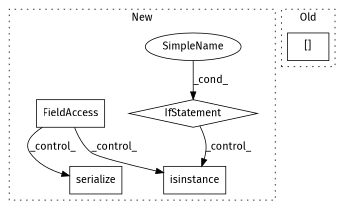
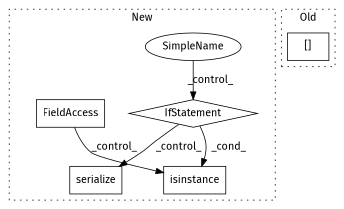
edge "SimpleName" -> "IfStatement": label "_cond_" -> "_control_"
edge "IfStatement" -> "isinstance": label "_control_" -> "_cond_"
edge "FieldAccess" -> "serialize": now "IfStatement" -> "serialize"
